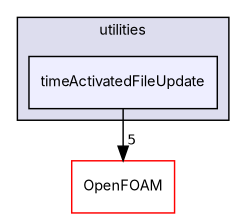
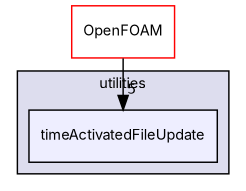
edge "timeActivatedFileUpdate" -> "OpenFOAM": reversed
